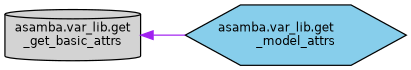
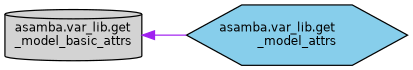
node "asamba.var_lib.get _get_basic_attrs": label "asamba.var_lib.get _get_basic_attrs" -> "asamba.var_lib.get _model_basic_attrs"
